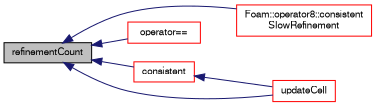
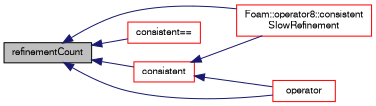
node "operator==": label "operator==" -> "consistent=="
edge "Foam::operator8::consistent SlowRefinement" -> "consistent": added
node "updateCell": label "updateCell" -> "operator"
